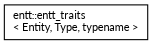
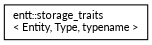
node "entt::entt_traits < Entity, Type, typename >": label "entt::entt_traits < Entity, Type, typename >" -> "entt::storage_traits < Entity, Type, typename >"
